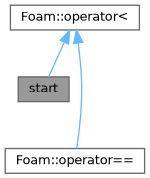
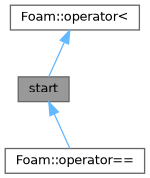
edge "Foam::operator==" -> "Foam::operator<": now "Foam::operator==" -> "start"
